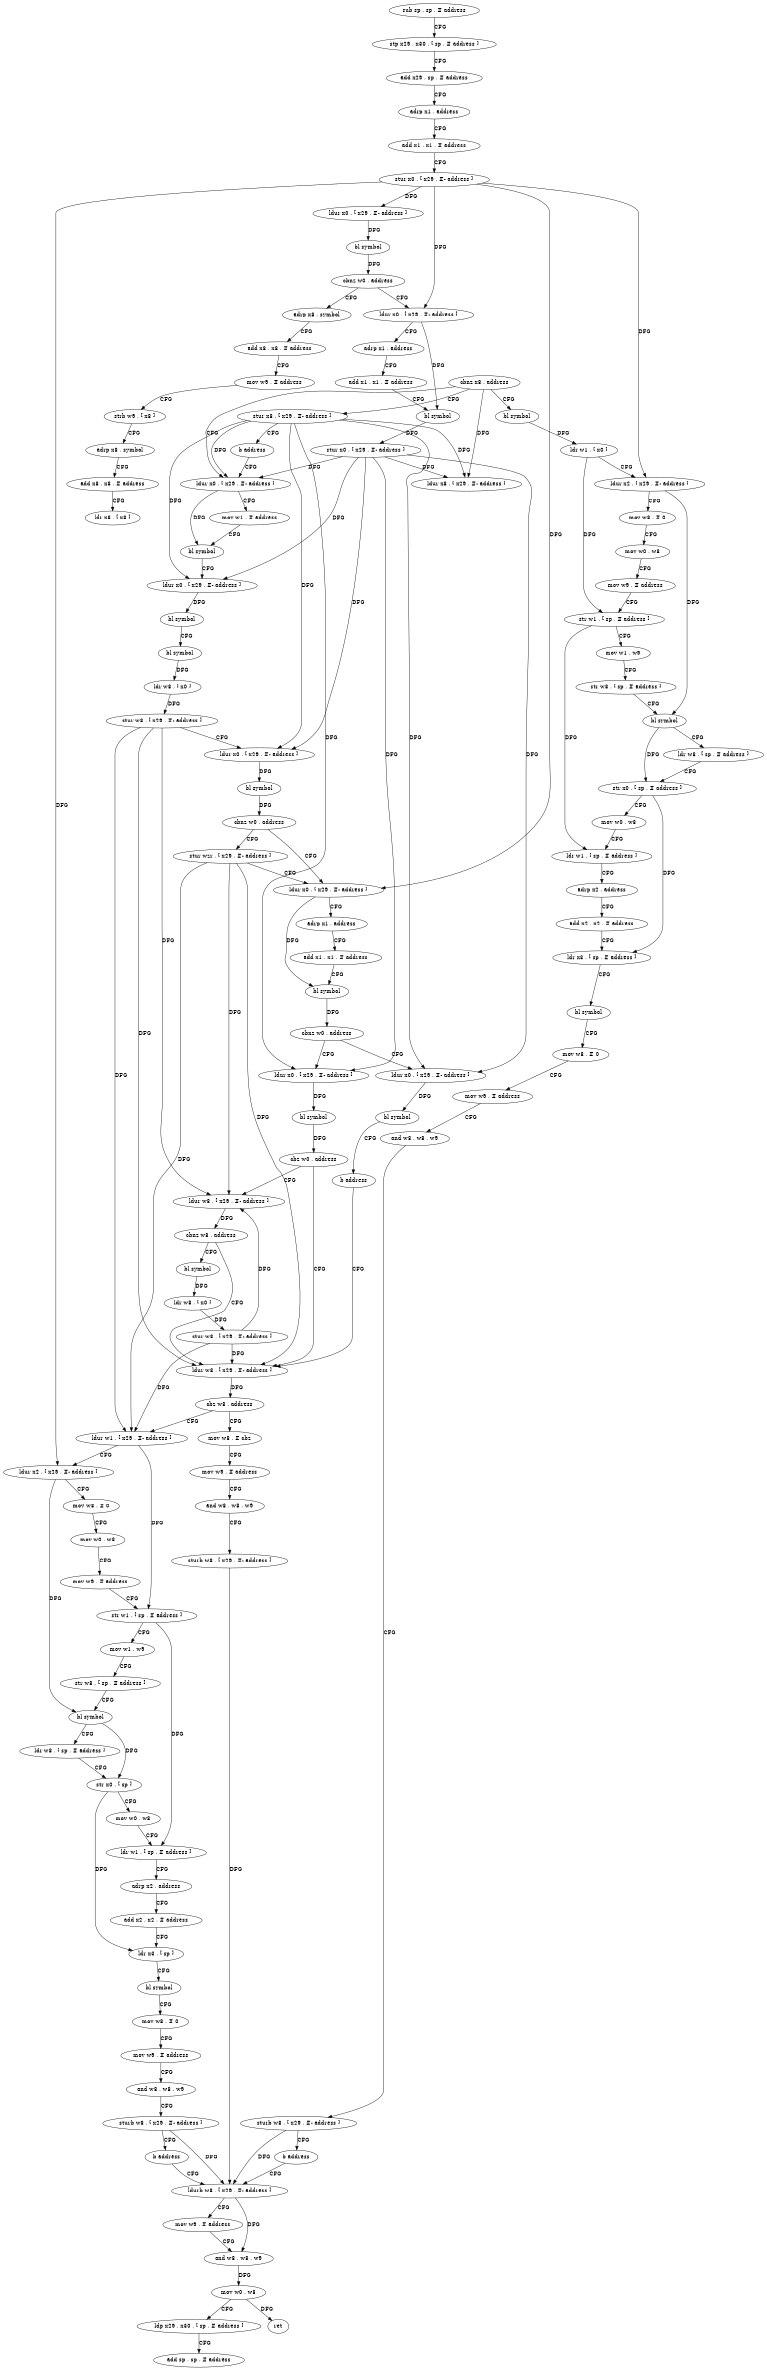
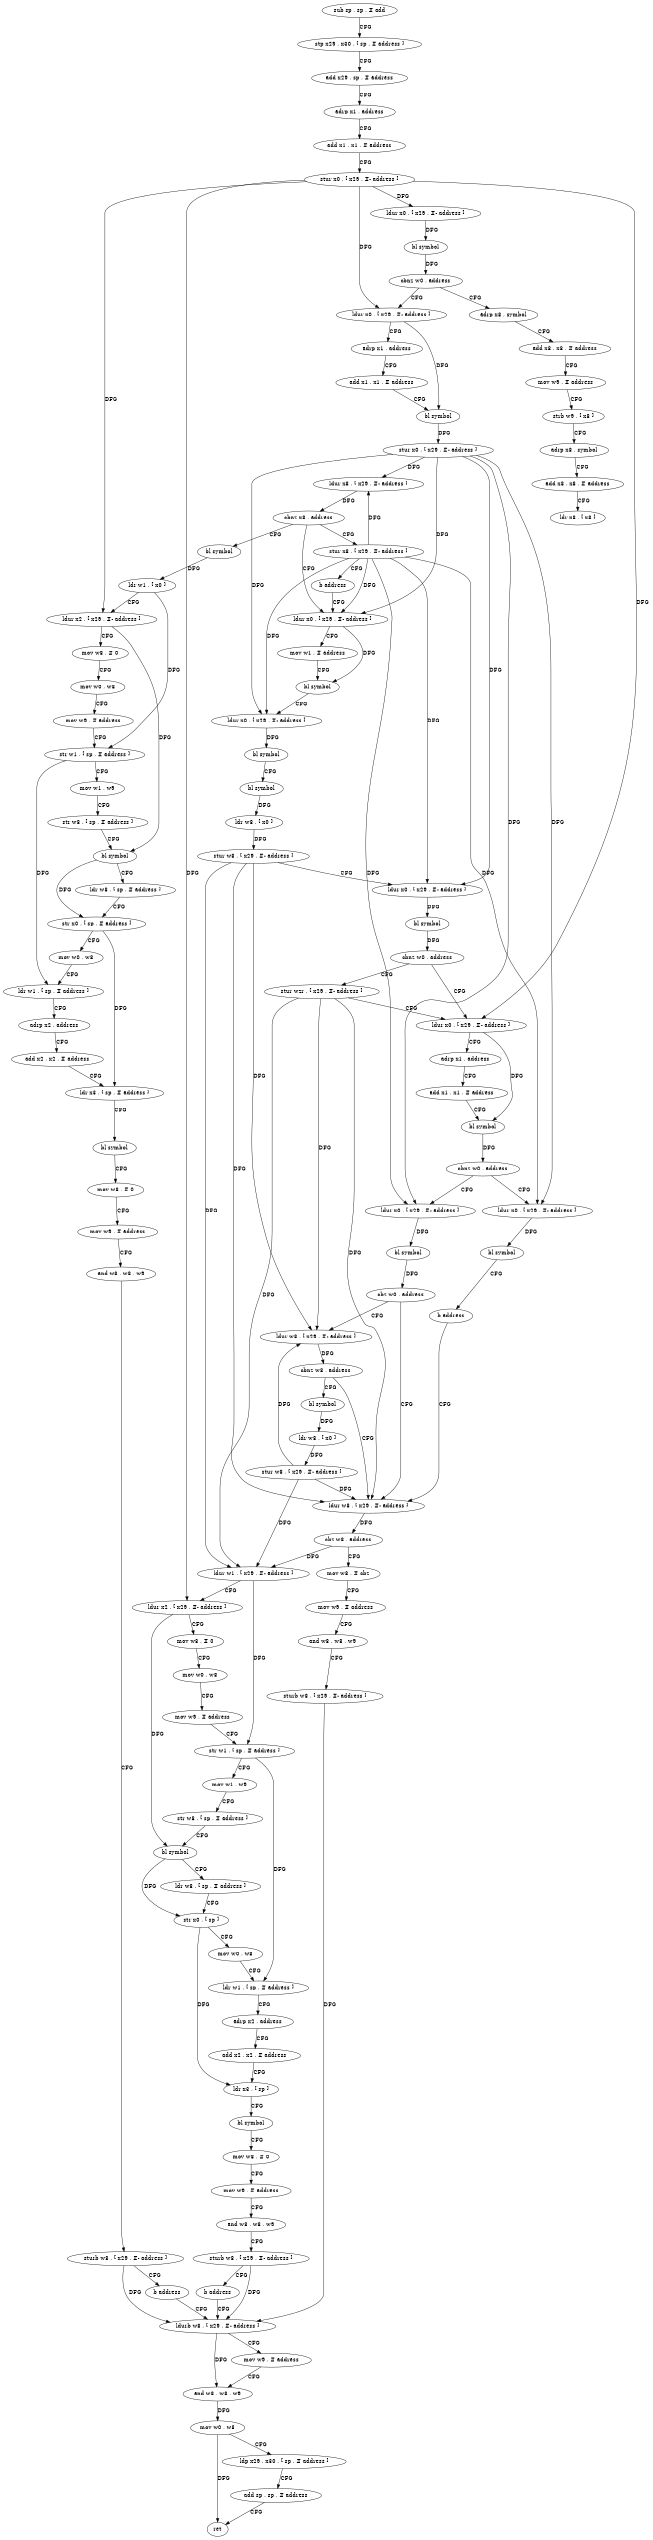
node "sub sp , sp , # address": label "sub sp , sp , # address" -> "sub sp , sp , # add"
edge "cbnz x8 , address" -> "ldur x8 , [ x29 , #- address ]": reversed
edge "cbz w8 , address" -> "ldur w1 , [ x29 , #- address ]": label "CFG" -> "DFG"
edge "add sp , sp , # address" -> "ret": added, label "CFG"
